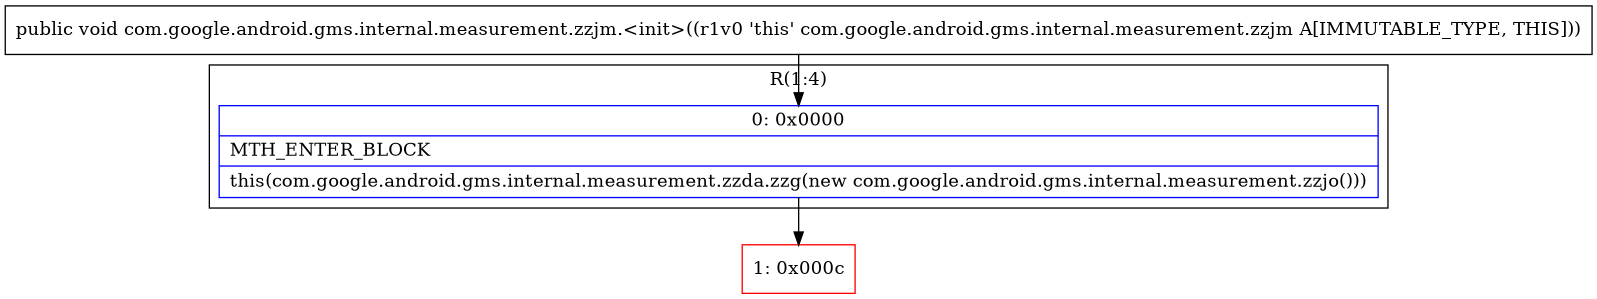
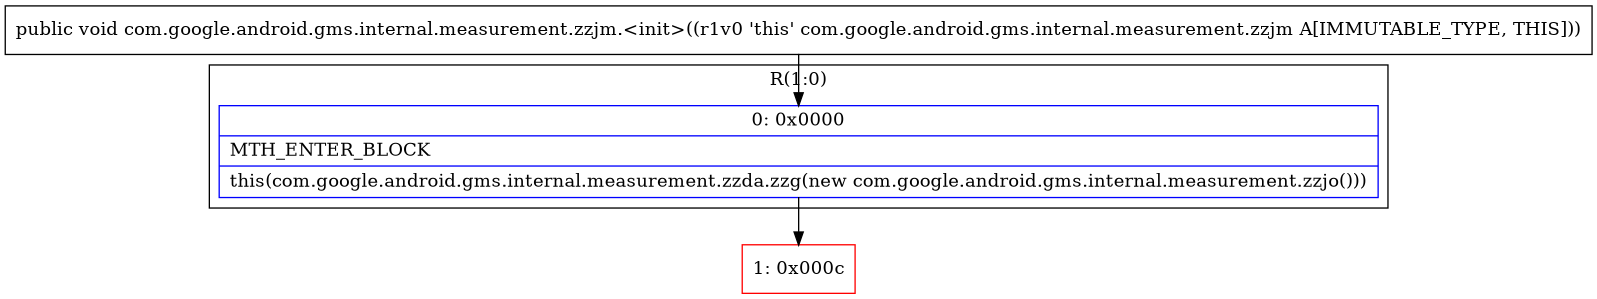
cluster "R(1:4)": label "R(1:4)" -> "R(1:0)"
